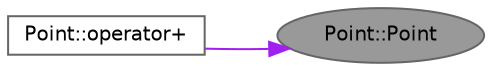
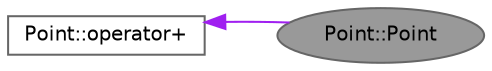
edge "Point::operator+" -> "Point::Point": reversed
